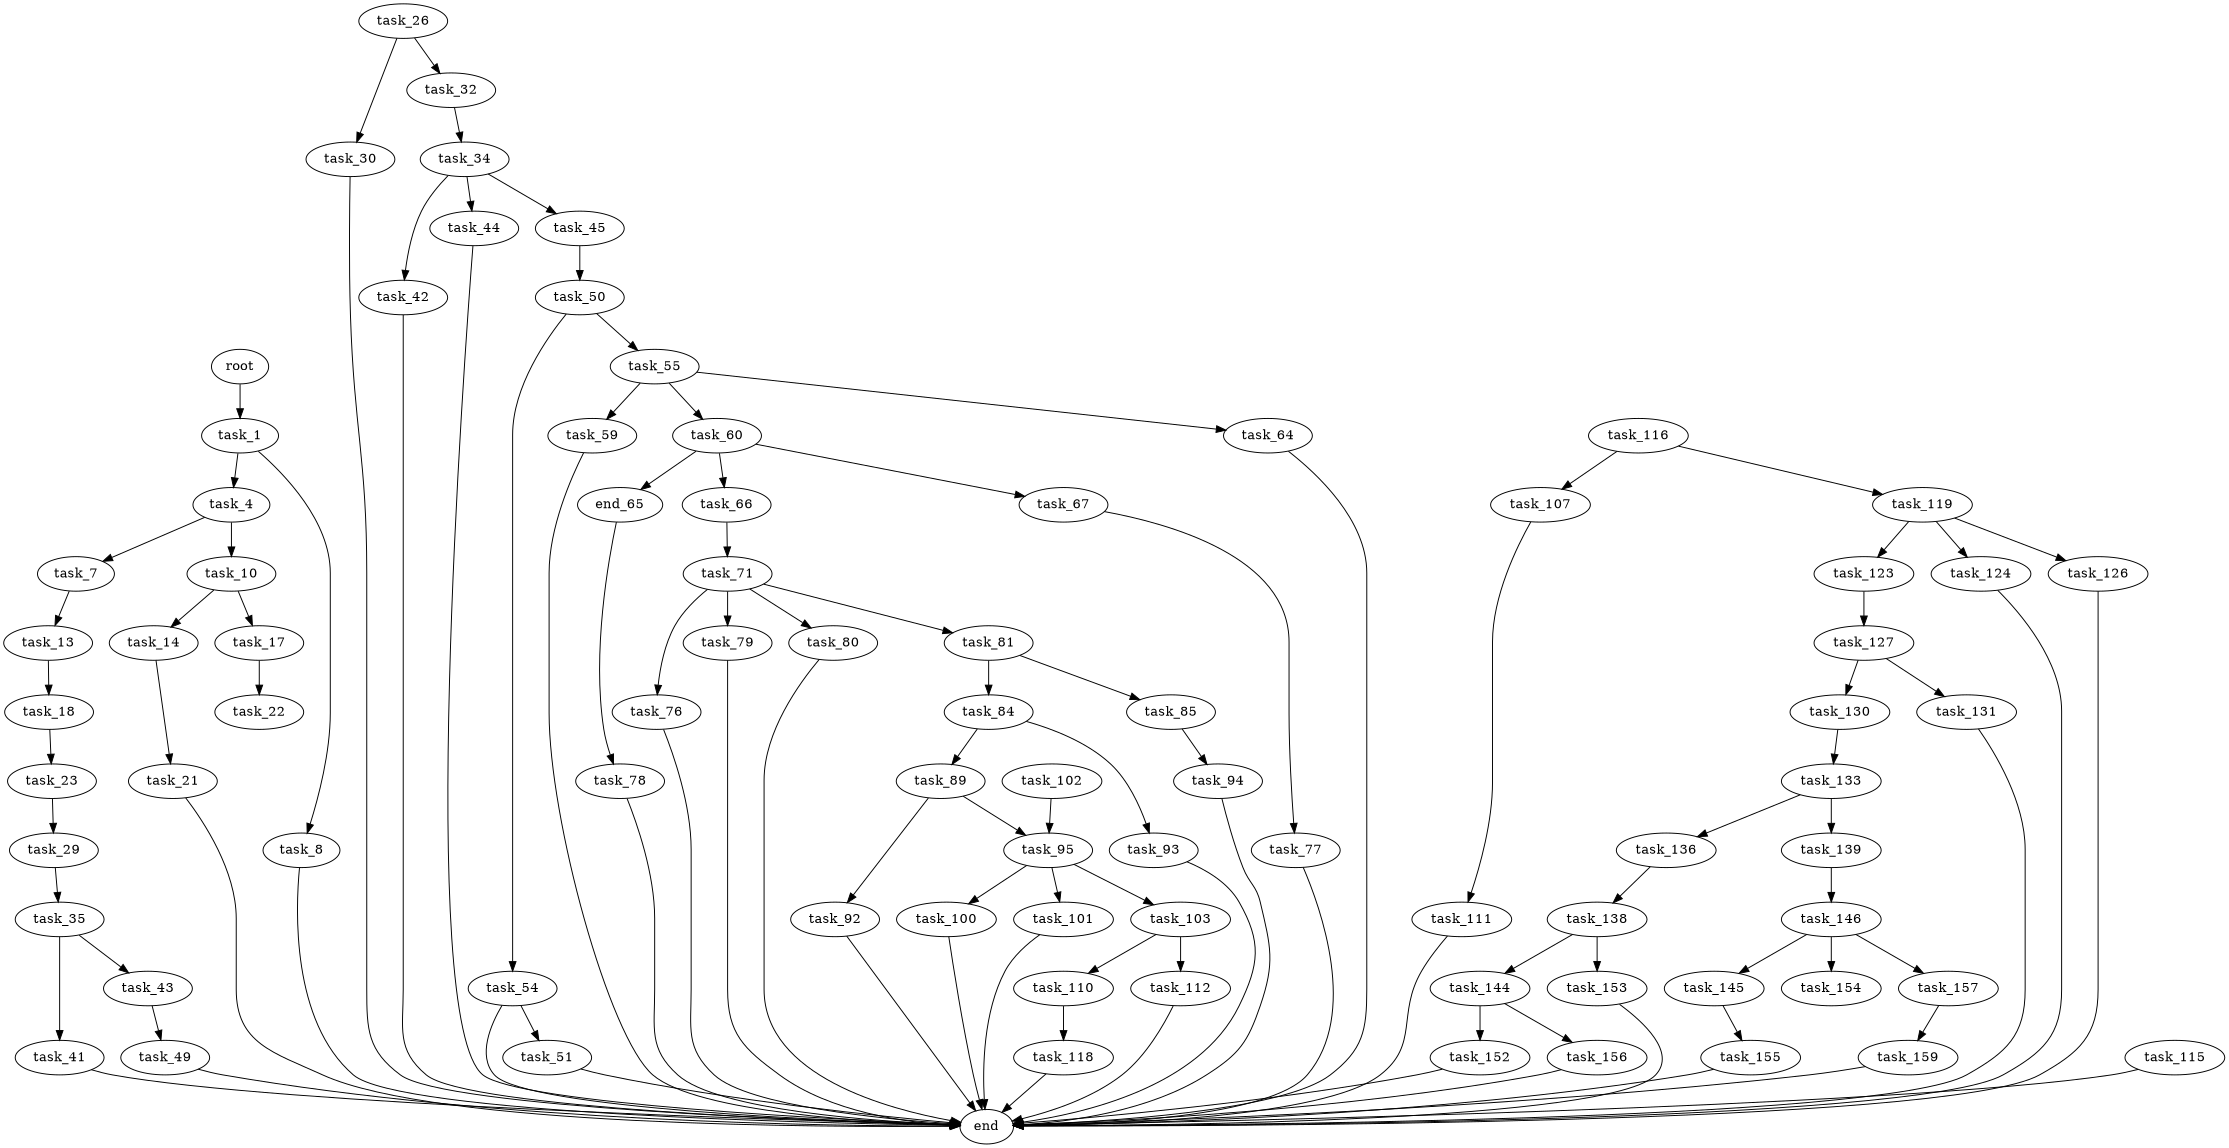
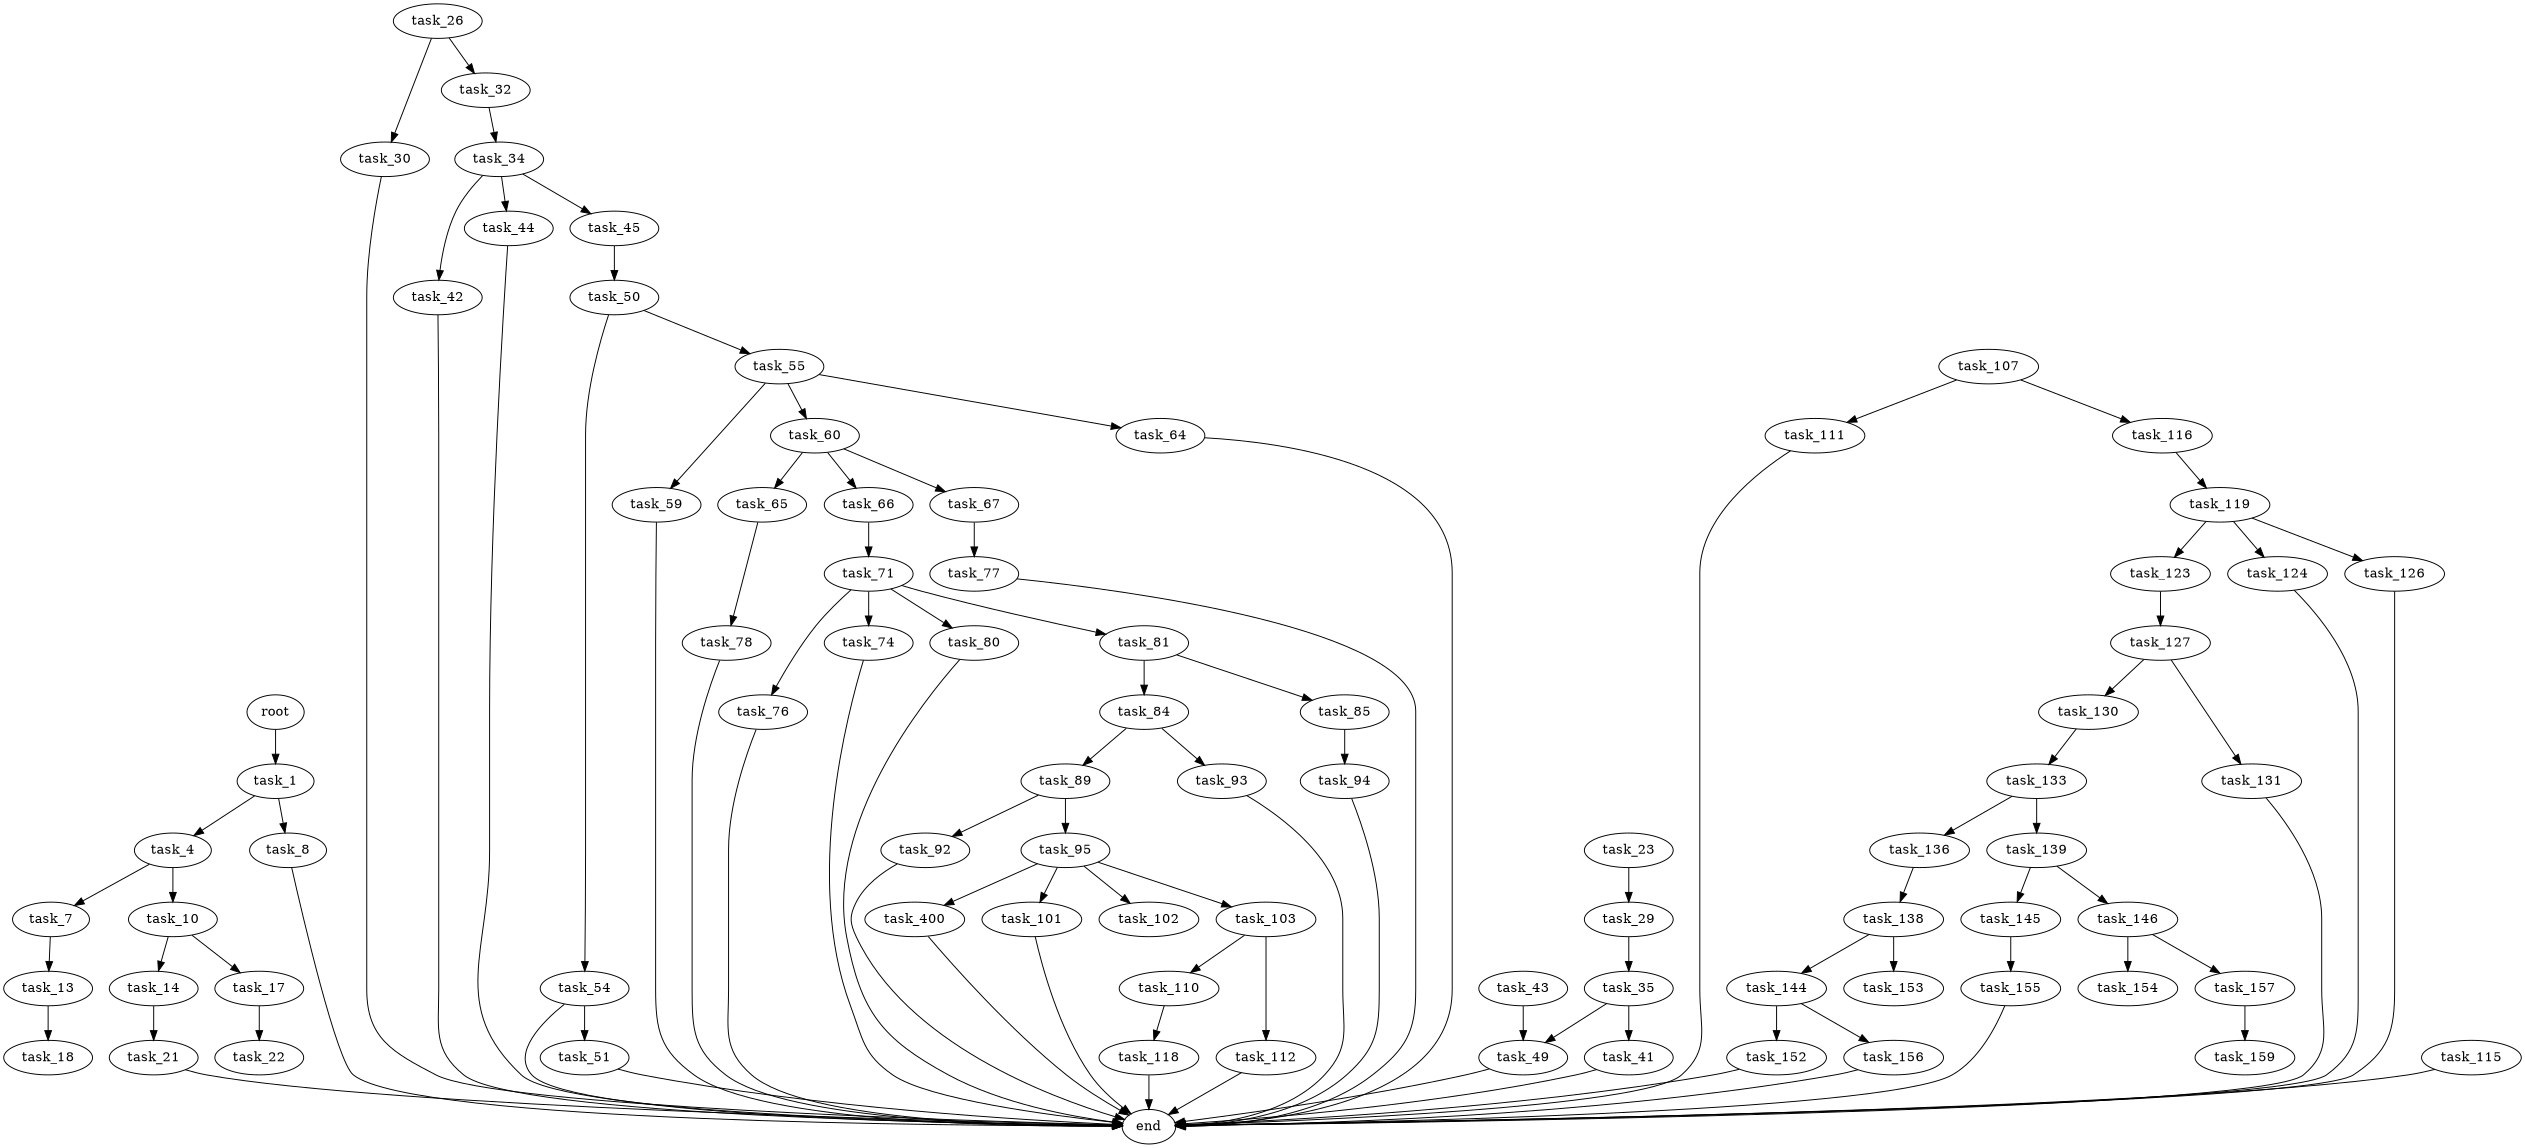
edge "task_116" -> "task_107": reversed
node "end_65": label "end_65" -> "task_65"
node "task_79": label "task_79" -> "task_74"
edge "task_18" -> "task_23": removed
edge "task_102" -> "task_95": reversed
node "task_100": label "task_100" -> "task_400"
edge "task_35" -> "task_43": now "task_35" -> "task_49"
edge "task_146" -> "task_145": now "task_139" -> "task_145"
edge "task_159" -> "end": removed
edge "task_153" -> "end": removed
